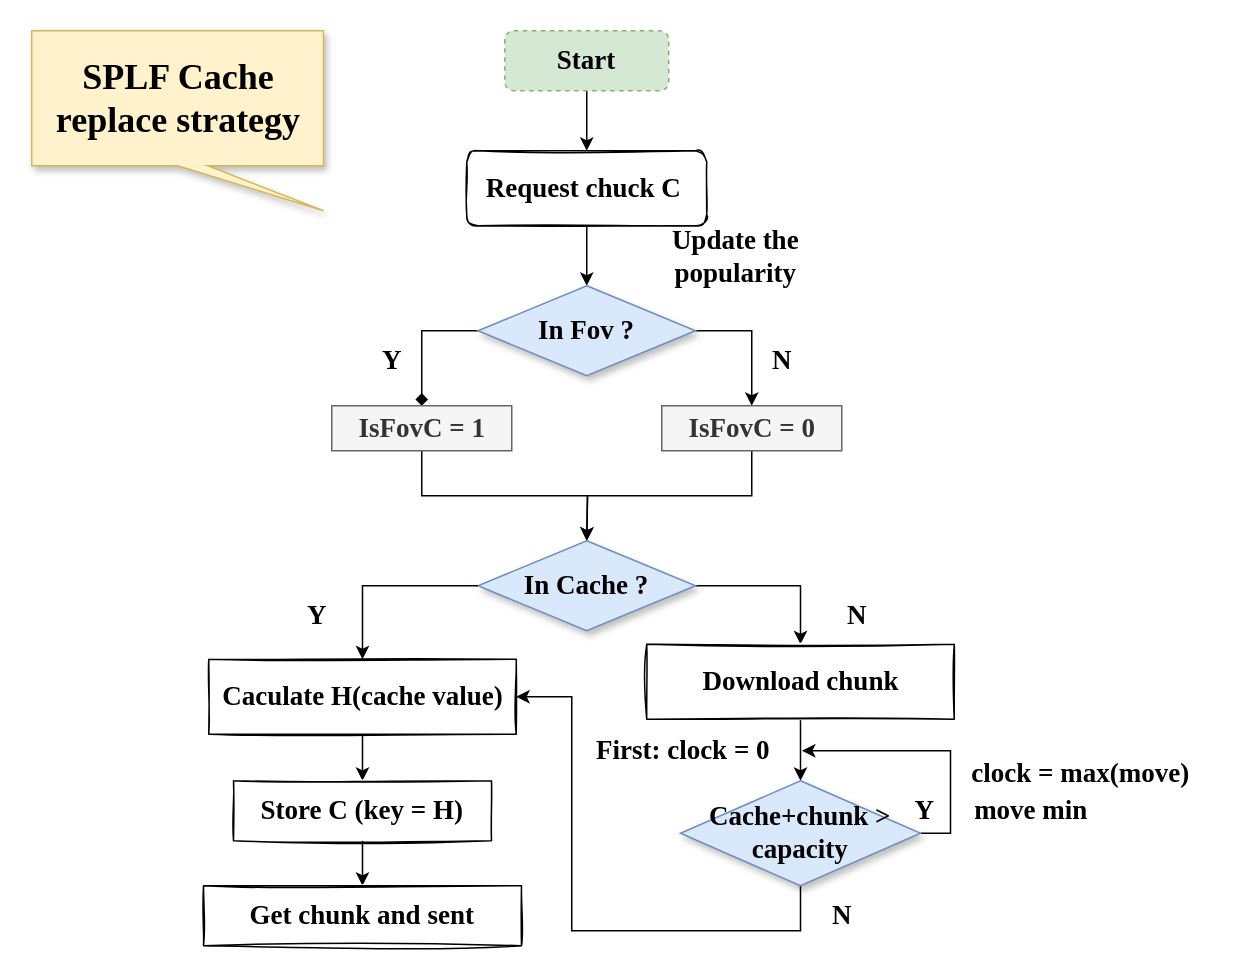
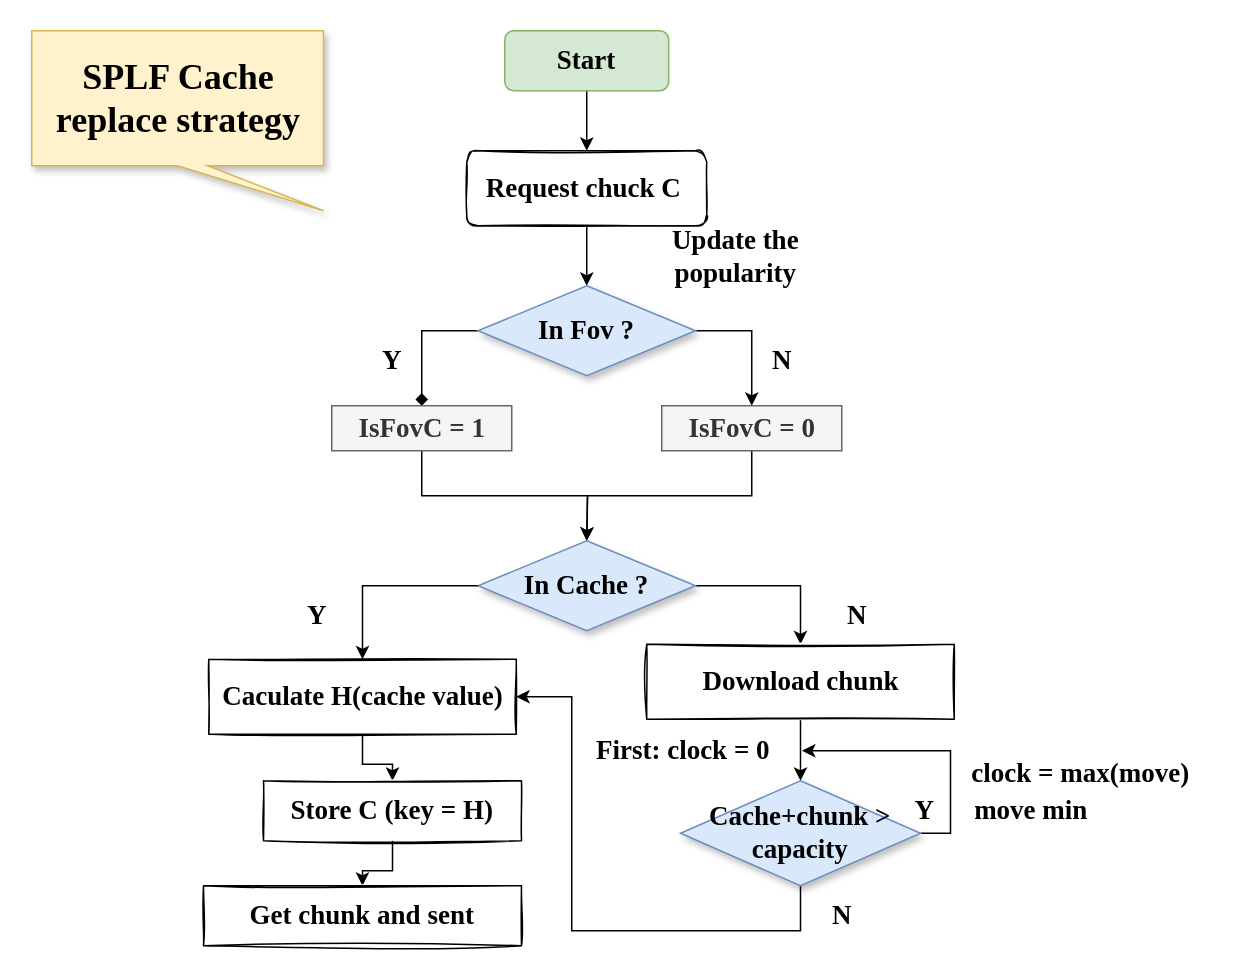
node "Start": style dashed -> solid
node "Store C (key = H)": moved (362, 811) -> (392, 811)
